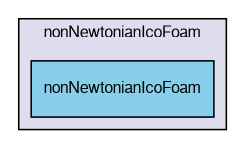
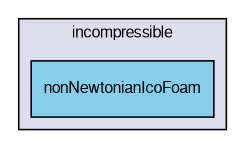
cluster "nonNewtonianIcoFoam": label "nonNewtonianIcoFoam" -> "incompressible"
